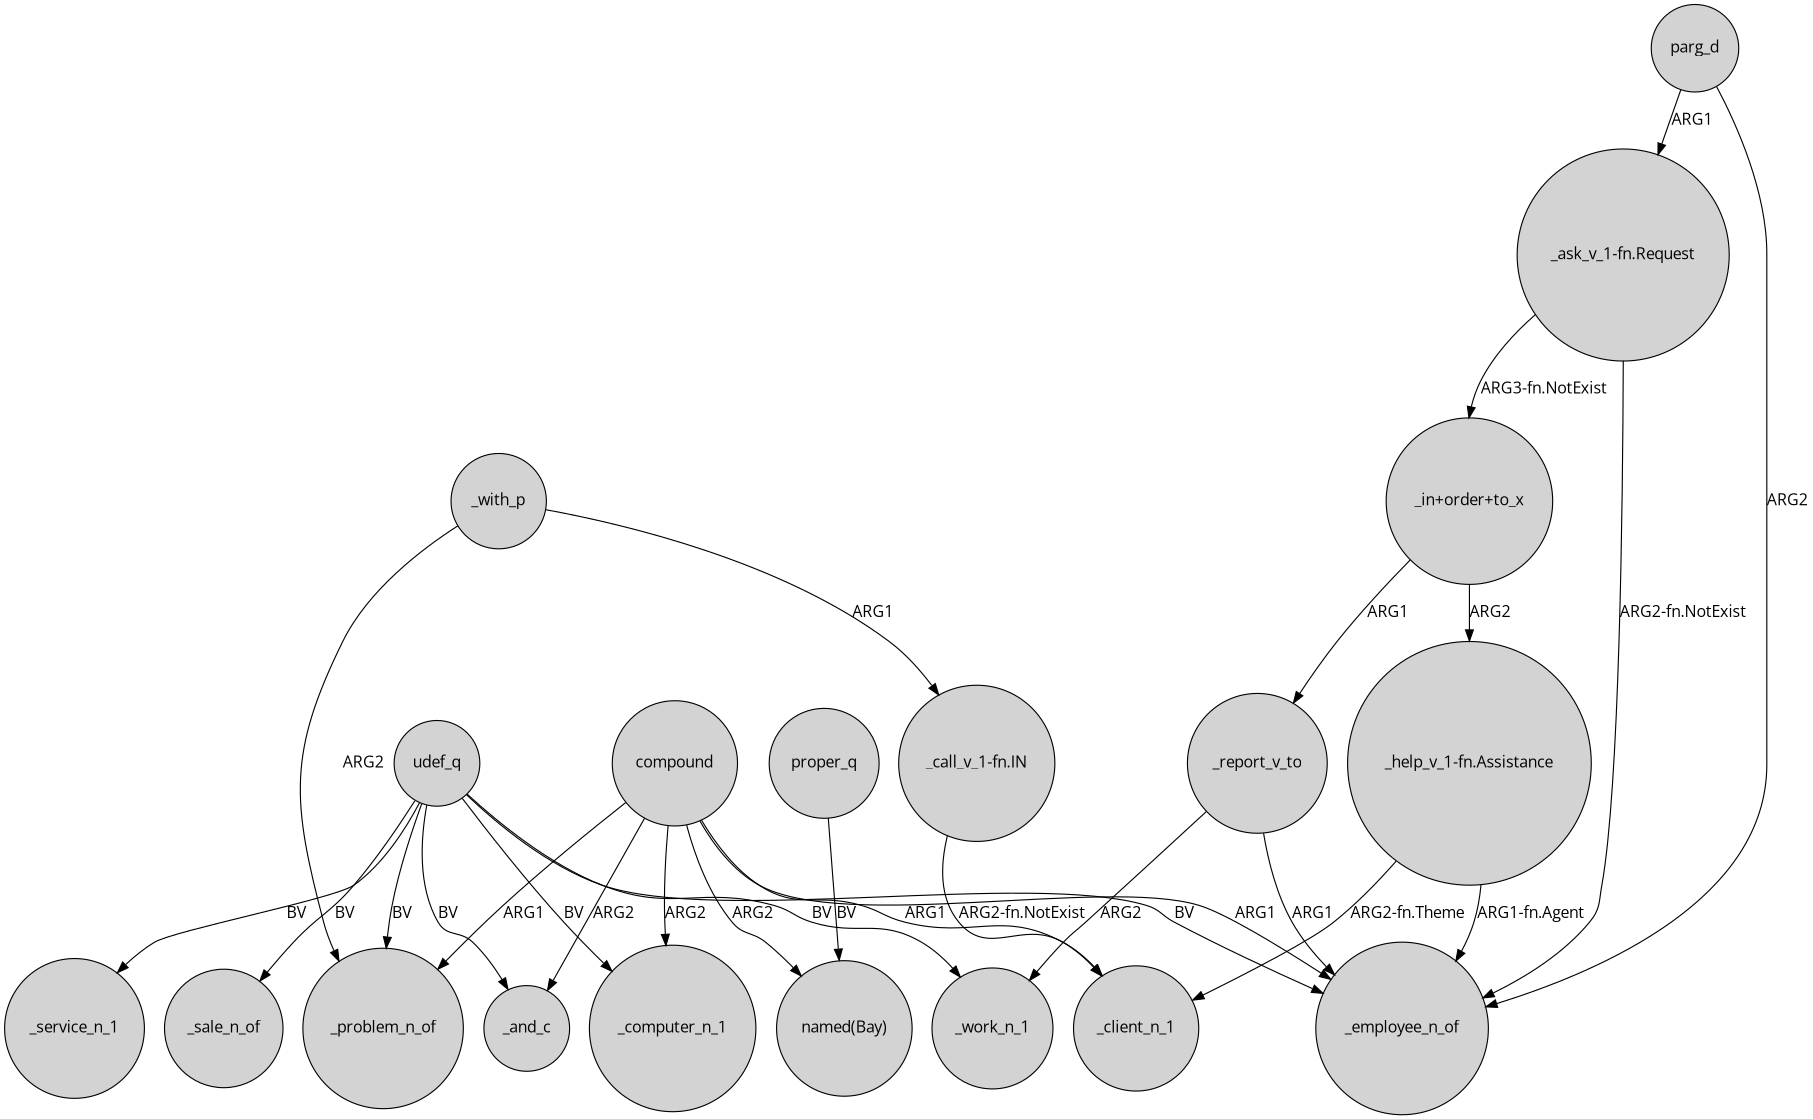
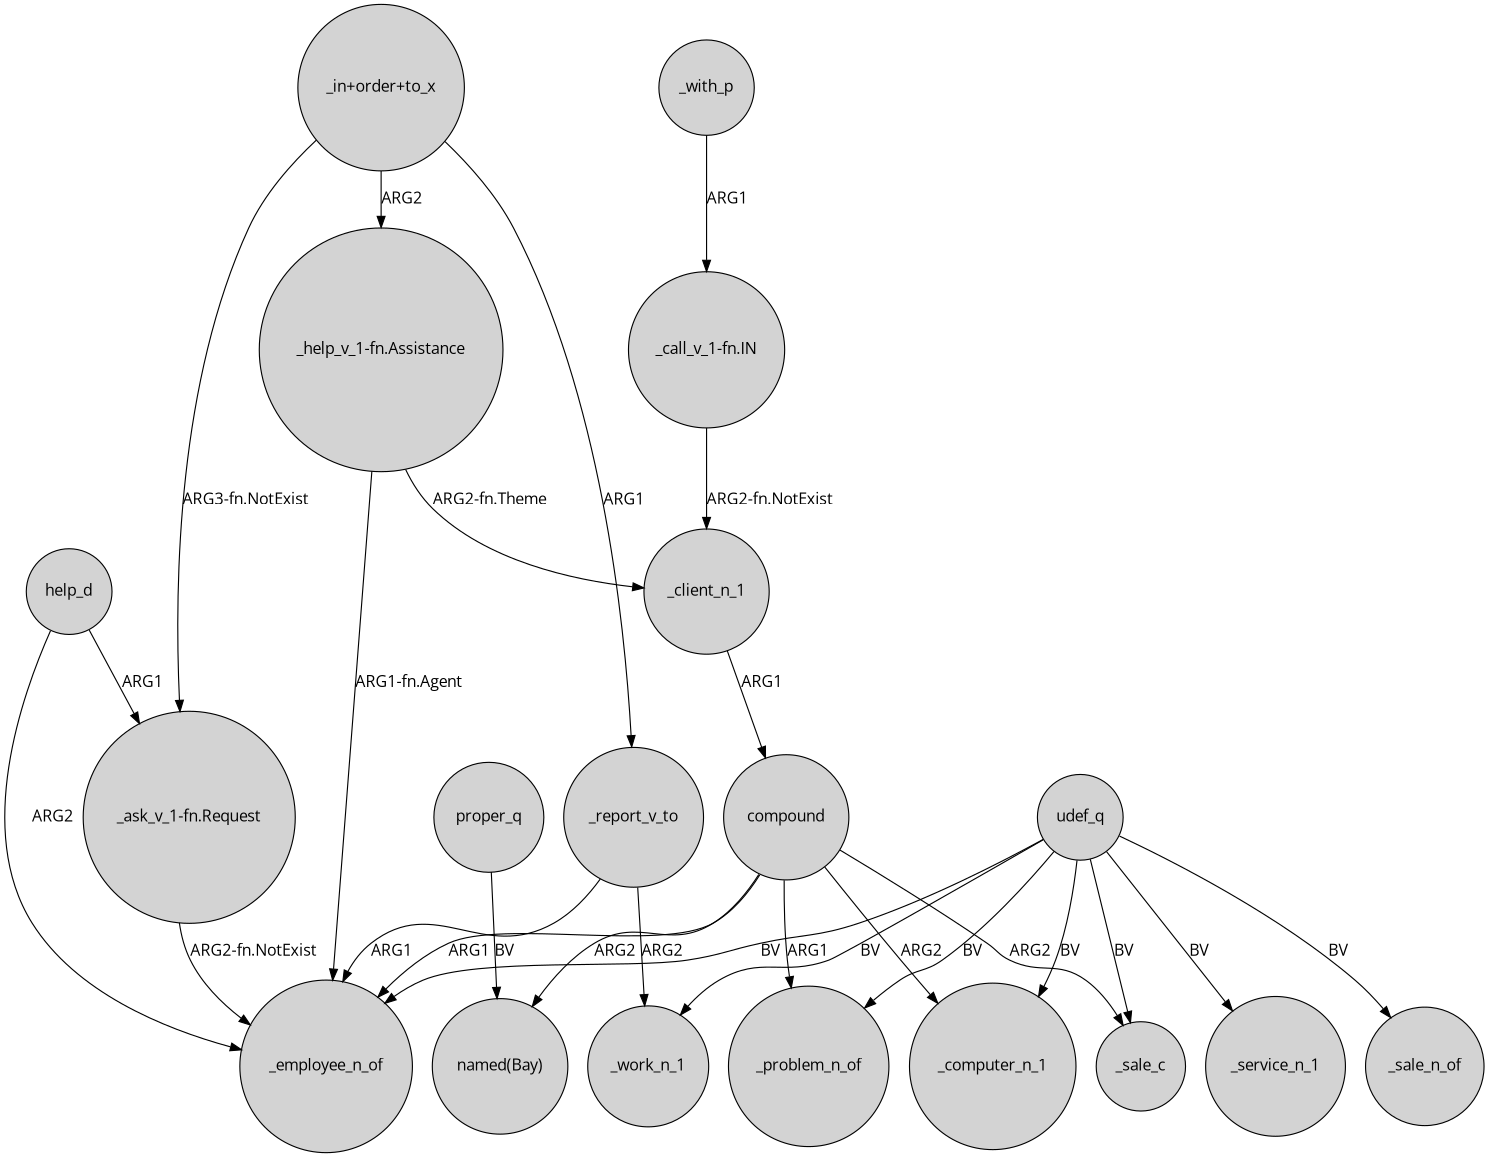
node "parg_d": label "parg_d" -> "help_d"
edge "_ask_v_1-fn.Request" -> "_in+order+to_x": reversed
edge "_with_p" -> "_problem_n_of": removed, label "ARG2"
edge "compound" -> "_client_n_1": reversed
node "_and_c": label "_and_c" -> "_sale_c"
